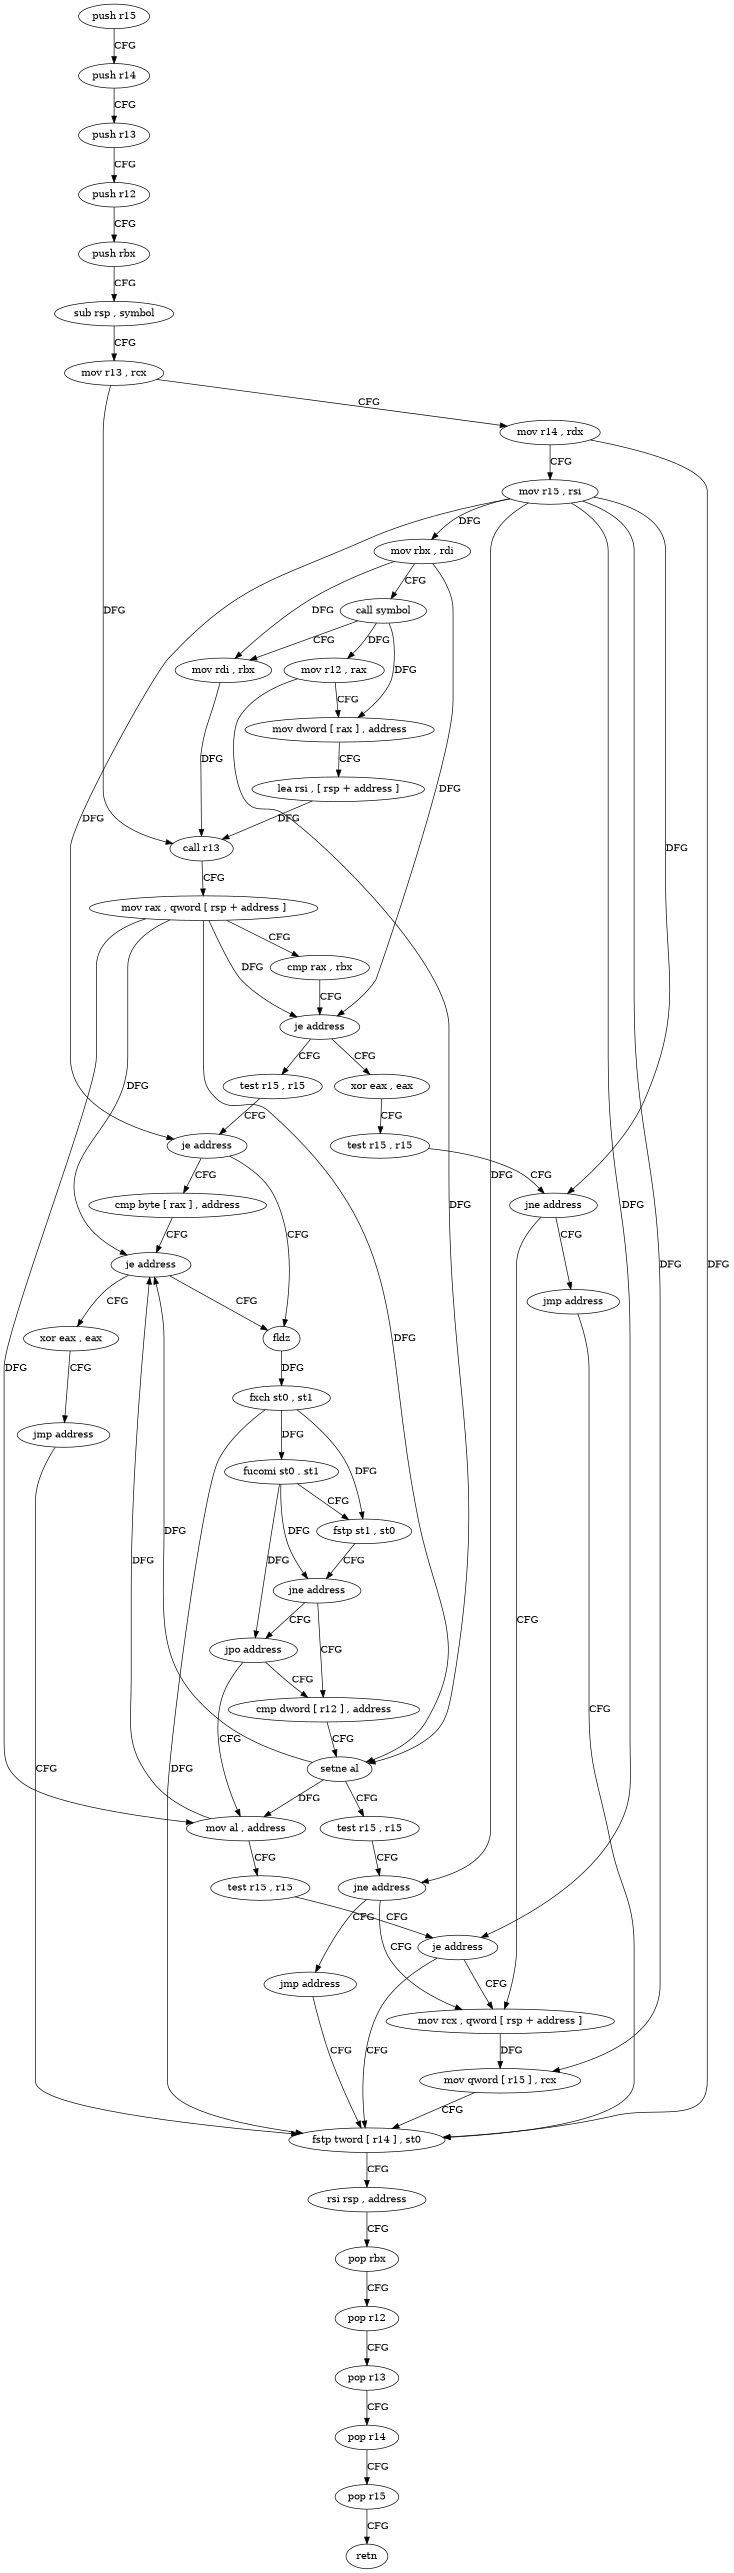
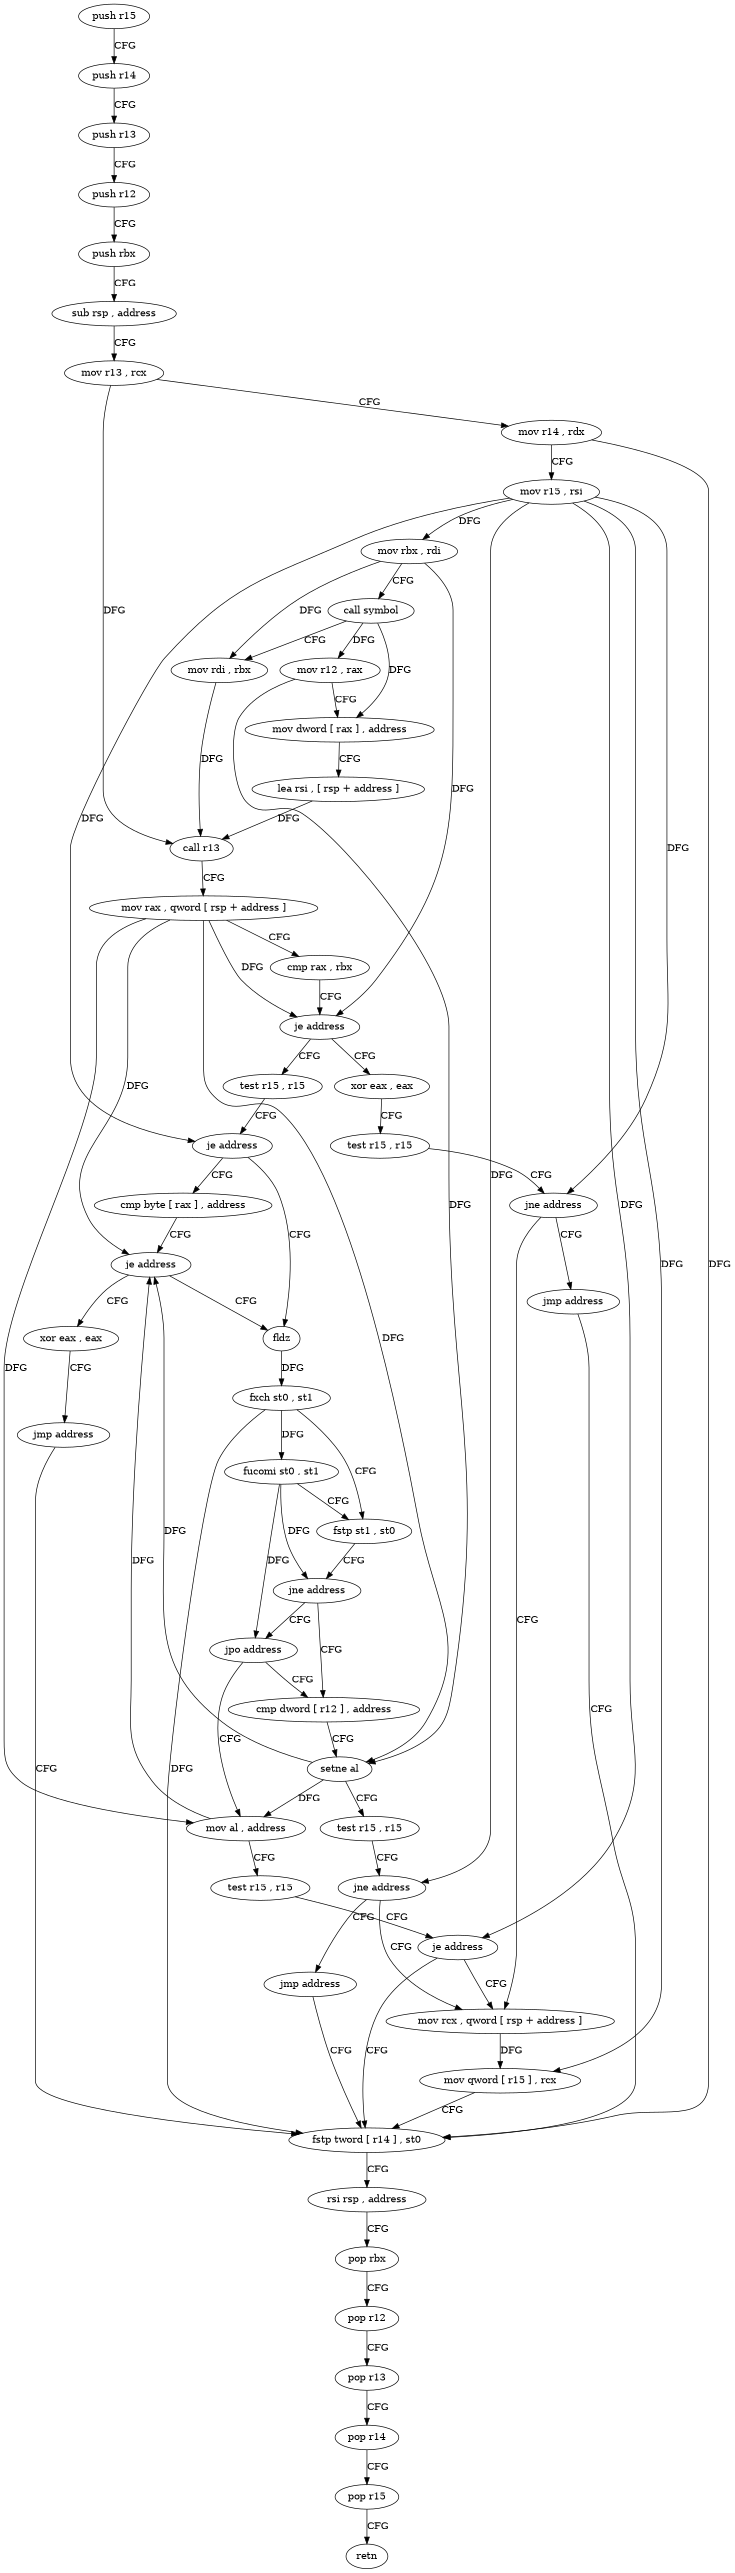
node "sub rsp , symbol": label "sub rsp , symbol" -> "sub rsp , address"
edge "fxch st0 , st1" -> "fstp st1 , st0": label "DFG" -> "CFG"
